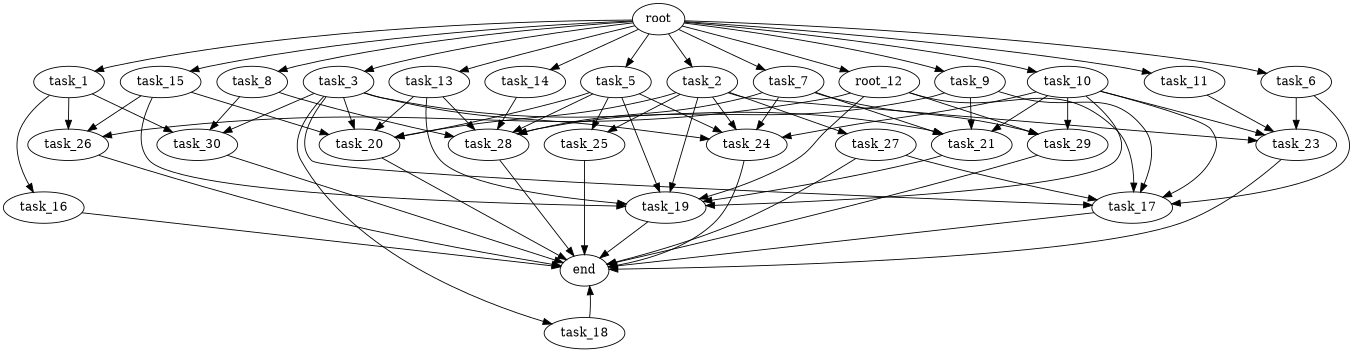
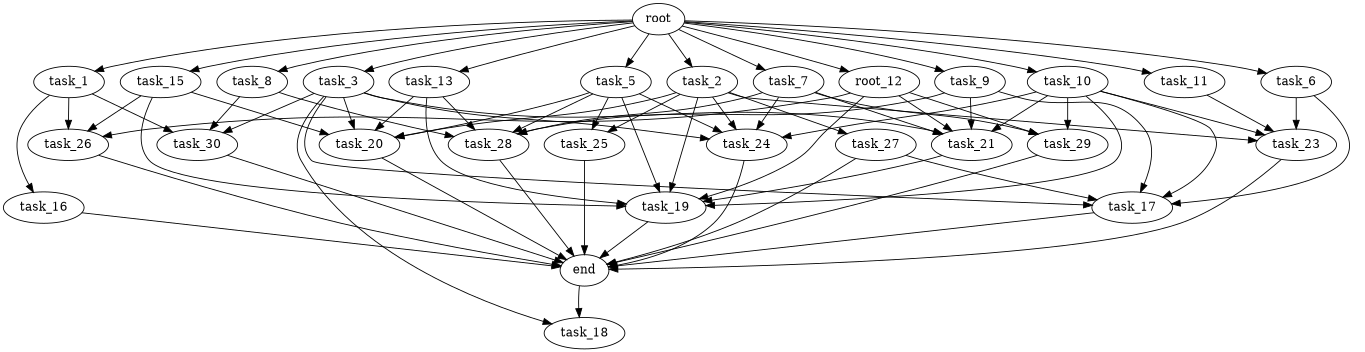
node "task_14": removed
edge "root_12" -> "task_17": now "root_12" -> "task_21"
edge "task_18" -> "end": reversed
